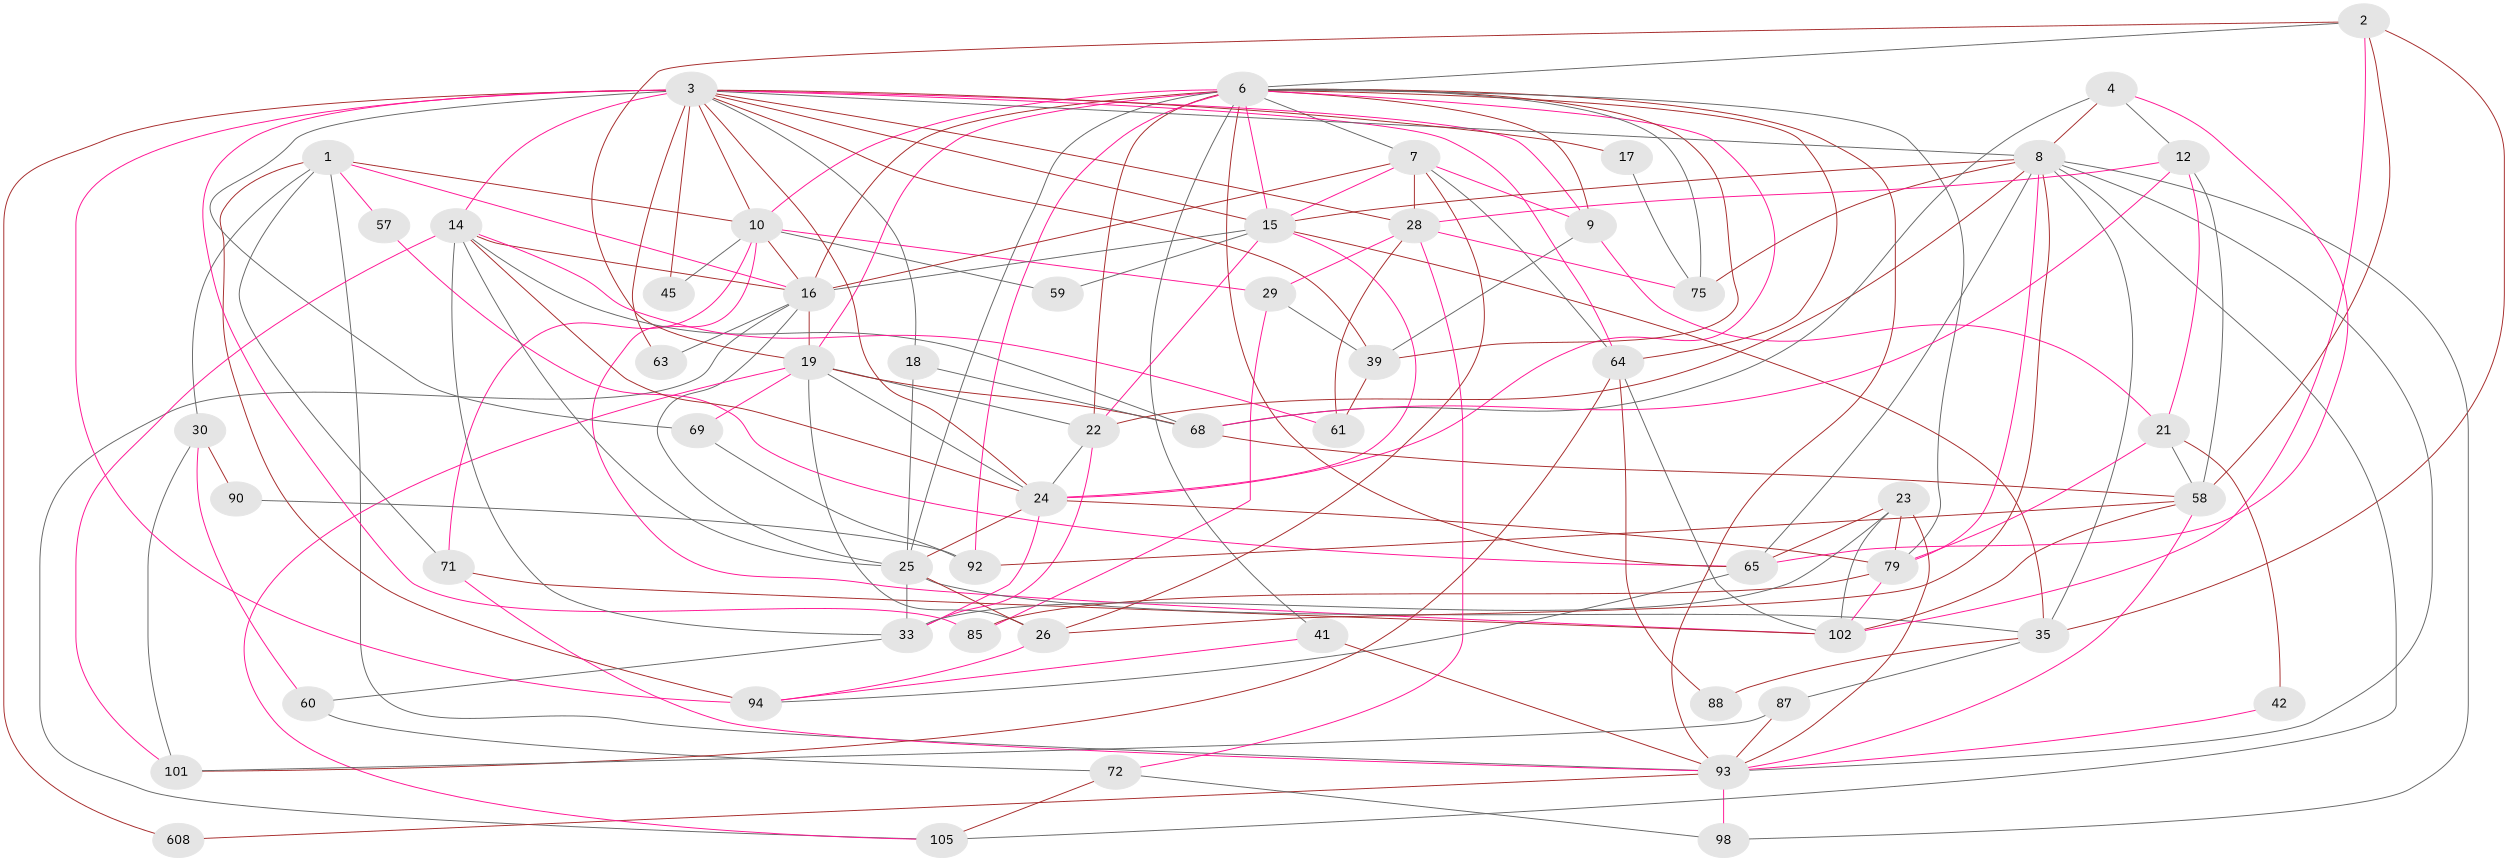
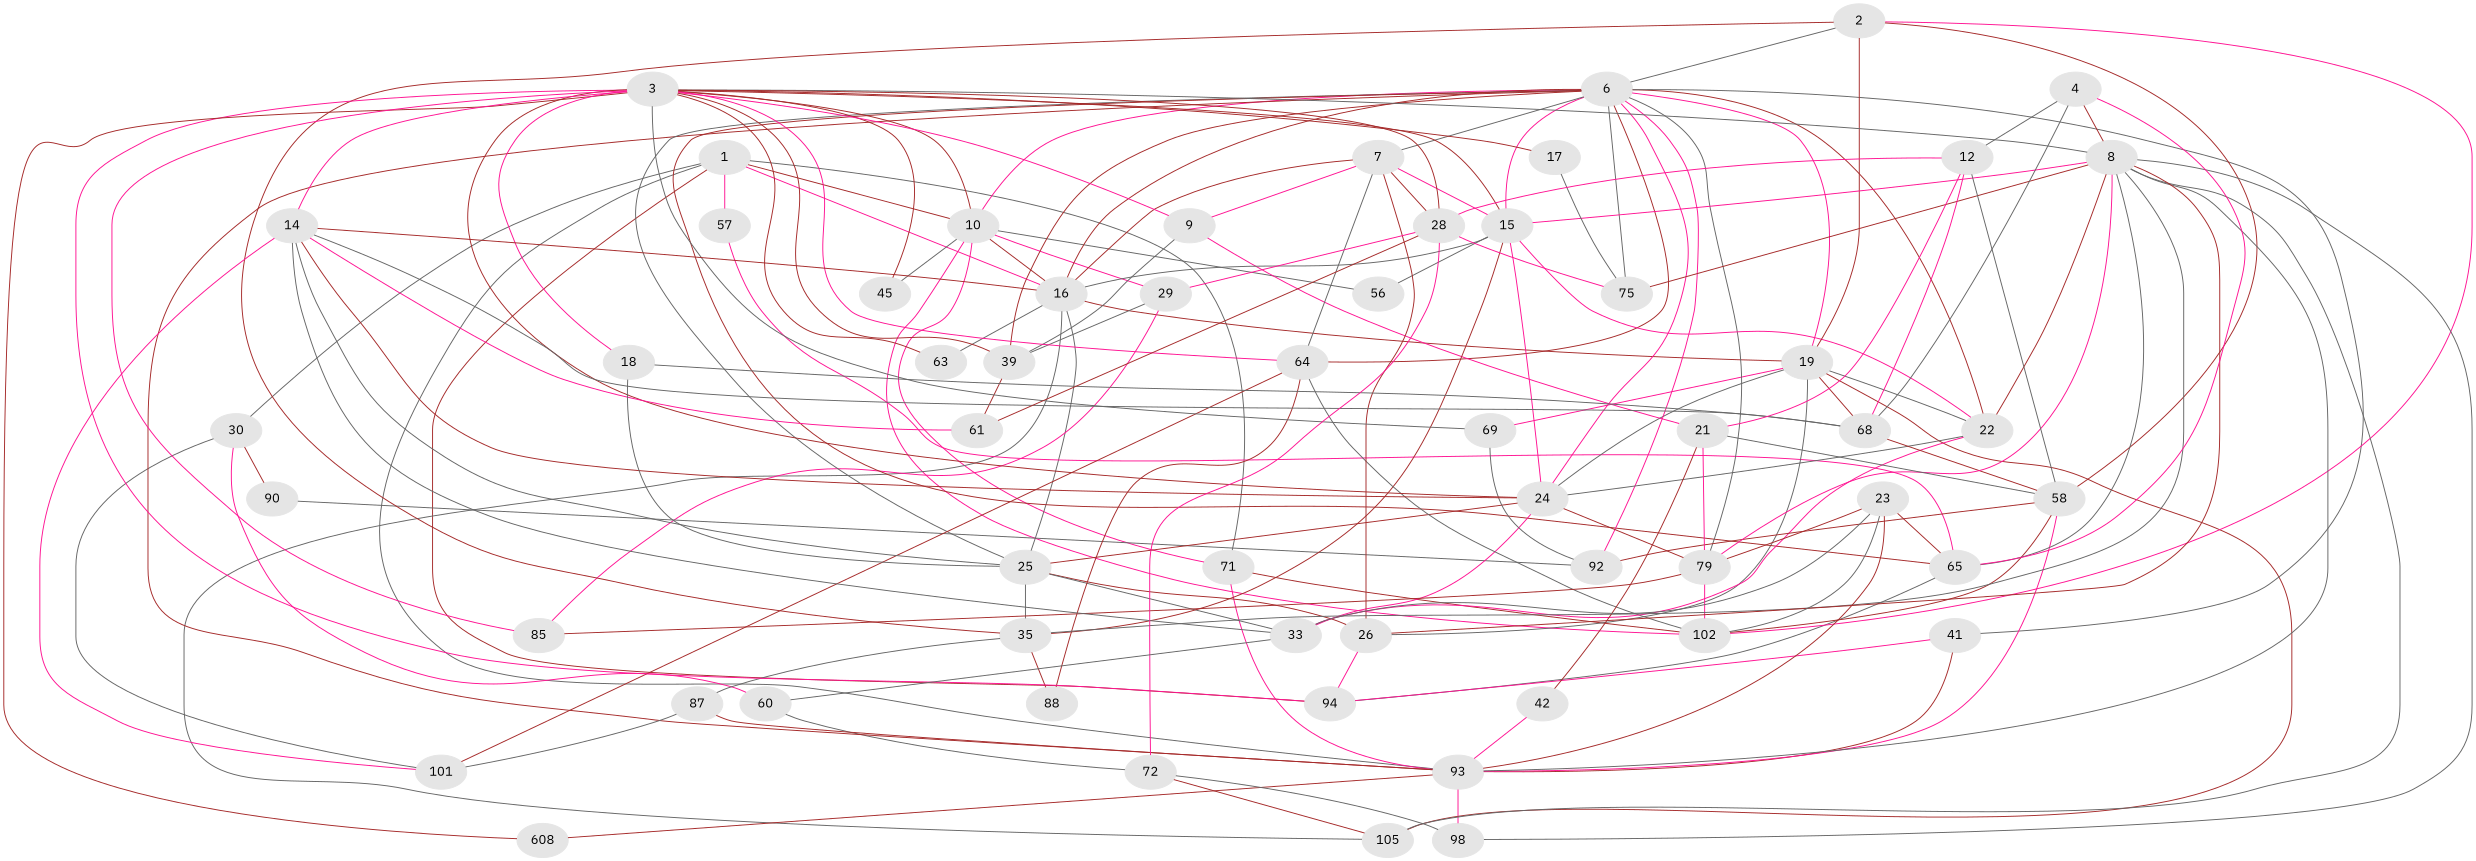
edge "6" -- "9": removed
edge "8" -- "15": color brown -> deeppink
edge "3" -- "18": color gray40 -> deeppink
node "59": label "59" -> "56"
edge "19" -- "105": color deeppink -> brown
